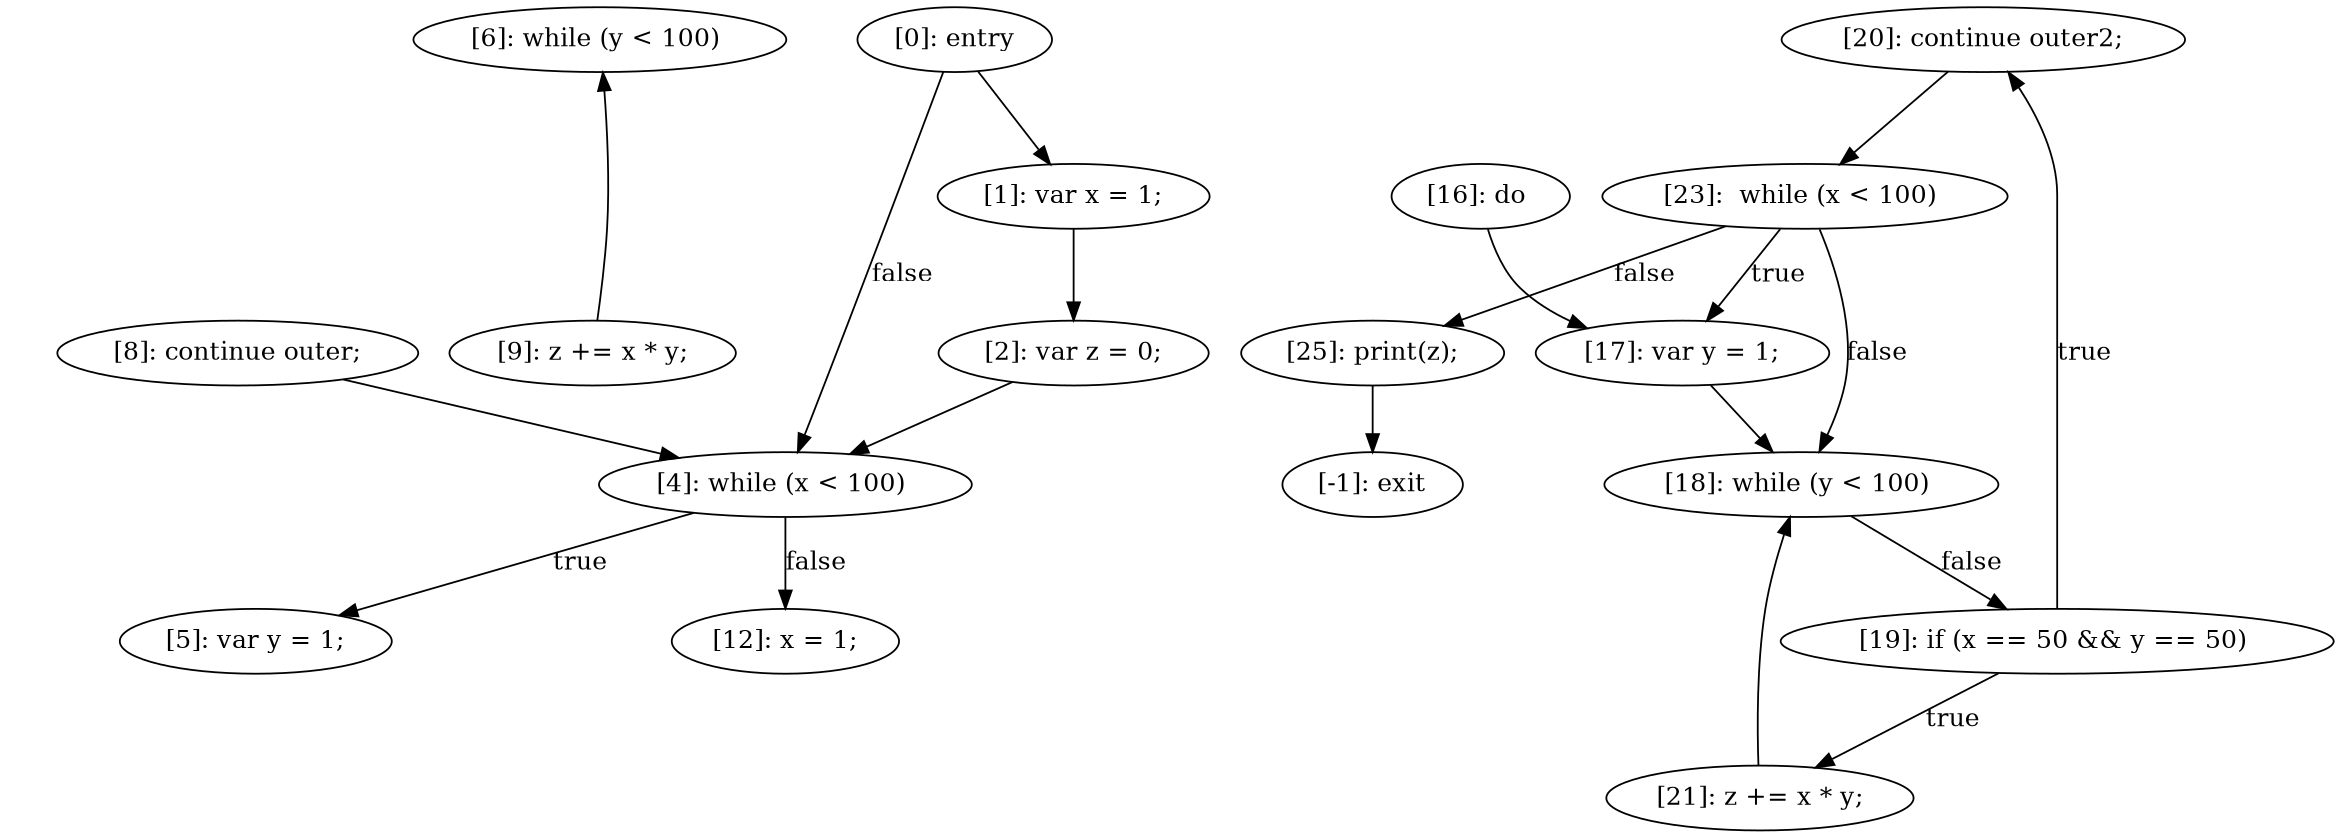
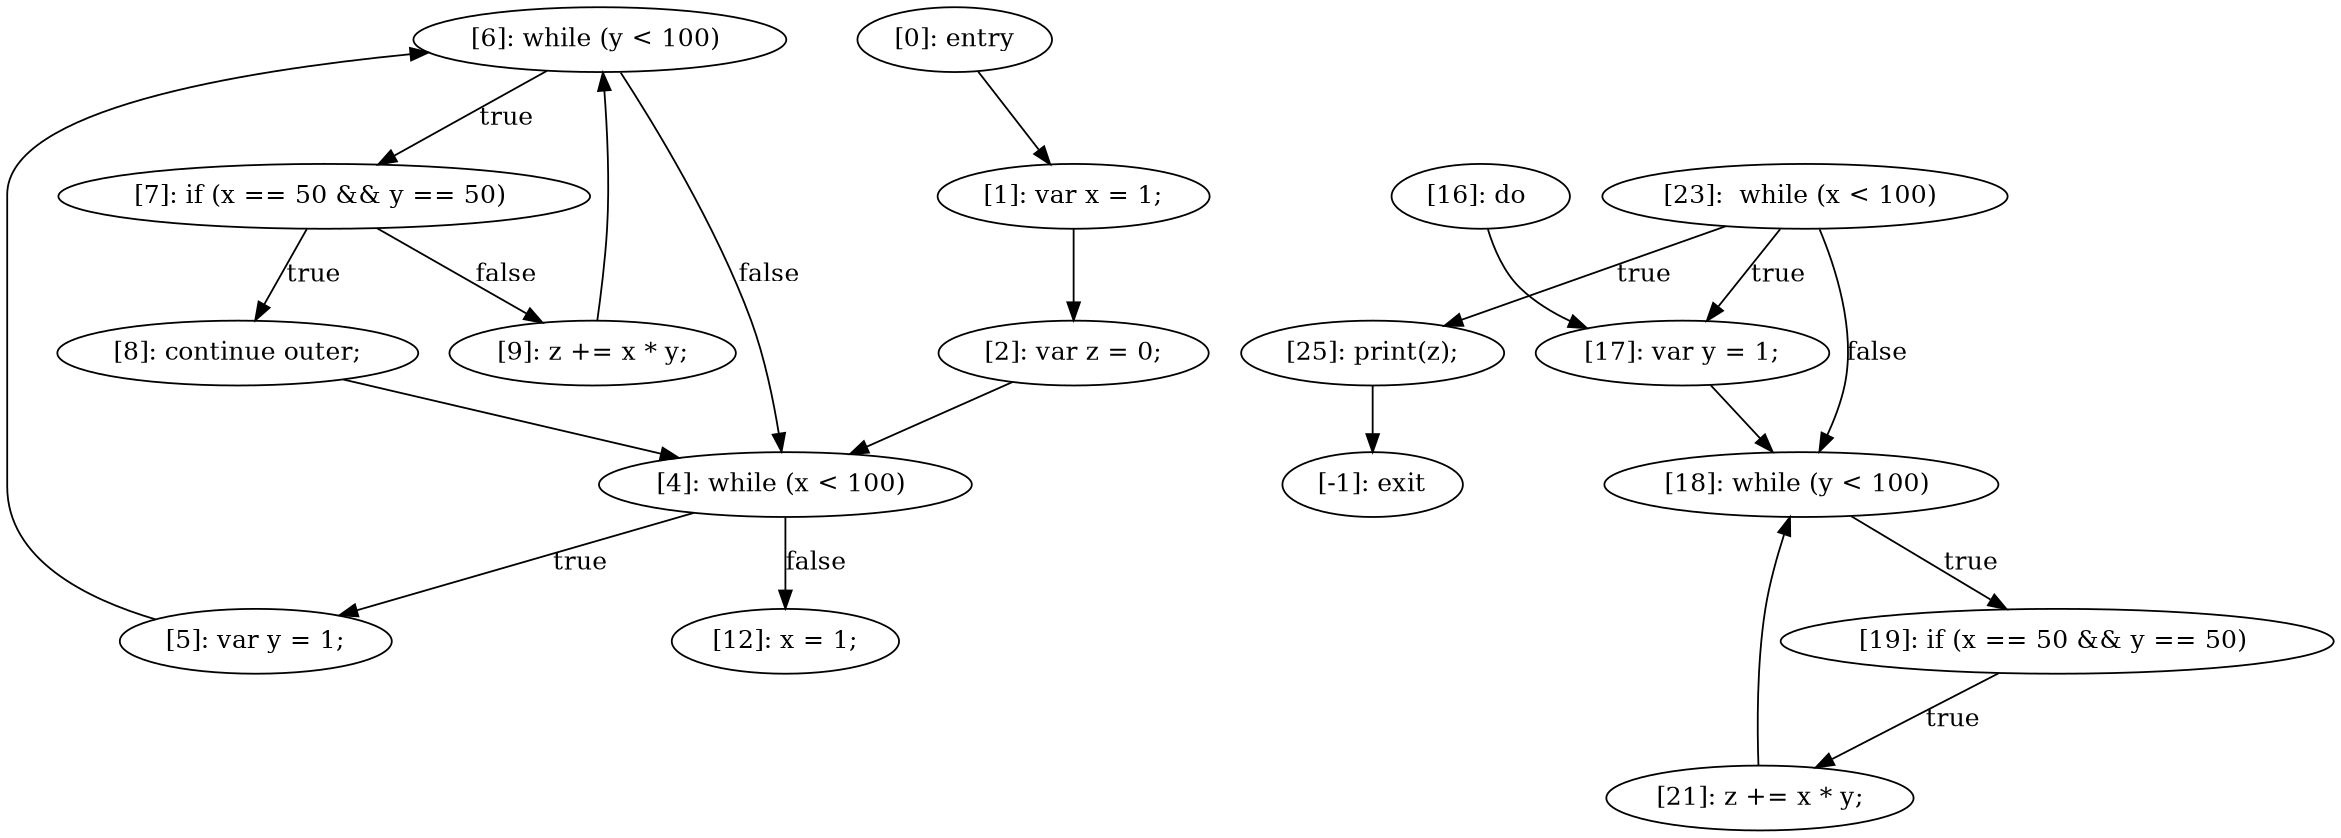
node "[20]: continue outer2;": removed
node "[7]: if (x == 50 && y == 50)": added
edge "[5]: var y = 1;" -> "[6]: while (y < 100)": added
edge "[0]: entry" -> "[4]: while (x < 100)": now "[6]: while (y < 100)" -> "[4]: while (x < 100)"
edge "[23]:  while (x < 100)" -> "[25]: print(z);": label "false" -> "true"
edge "[18]: while (y < 100)" -> "[19]: if (x == 50 && y == 50)": label "false" -> "true"
